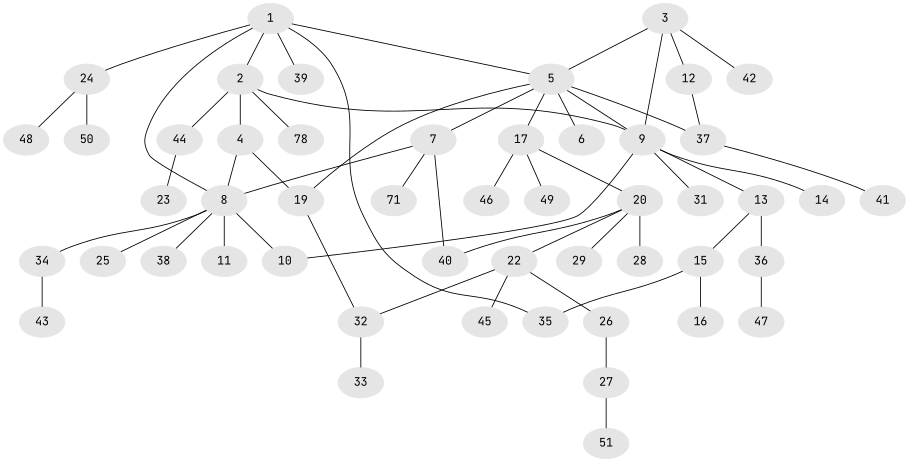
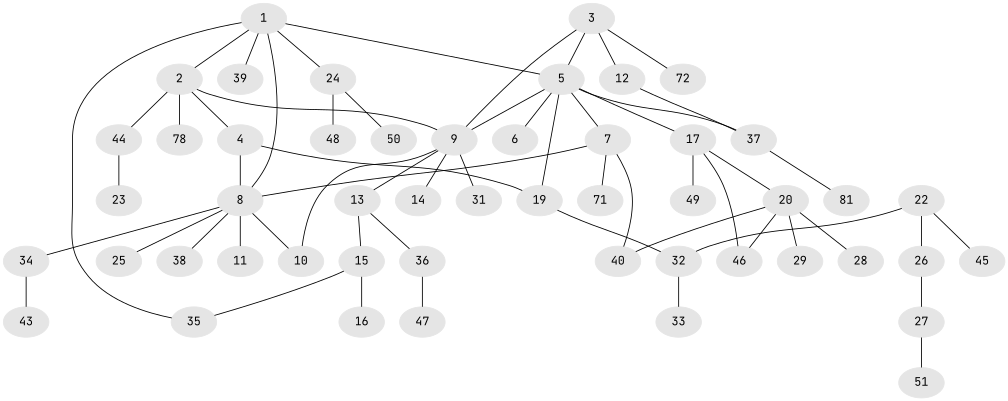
node "42": label "42" -> "72"
node "41": label "41" -> "81"
edge "20" -- "22": now "20" -- "46"
